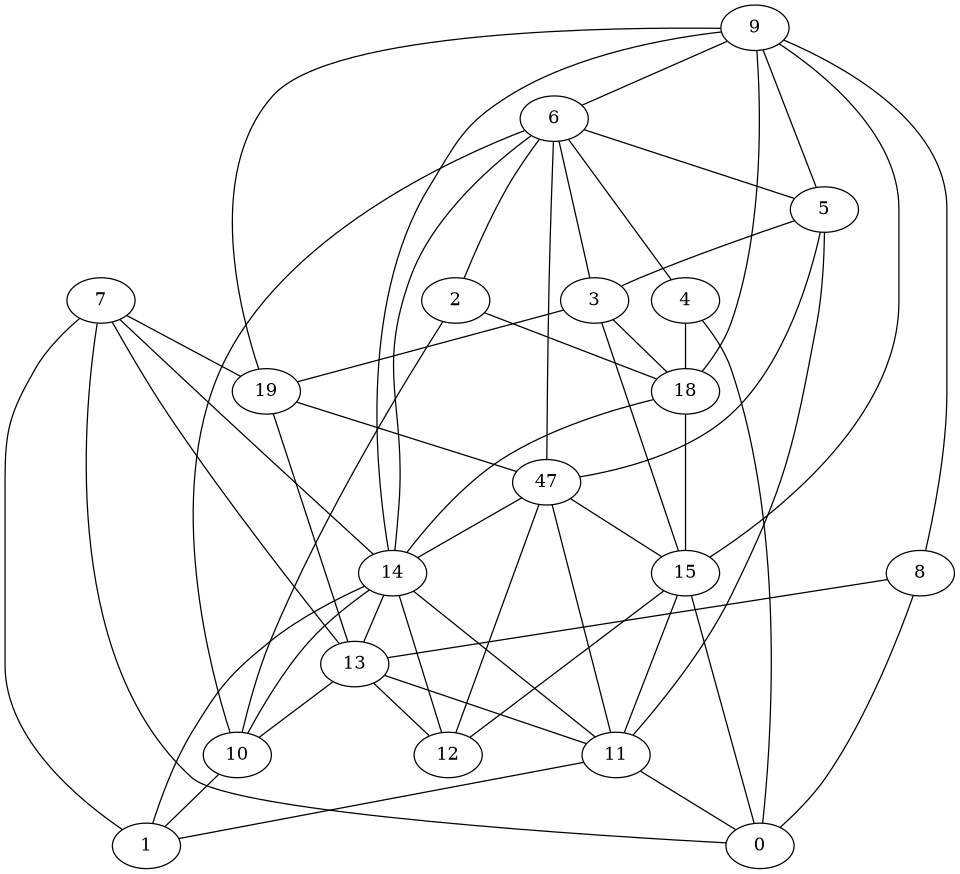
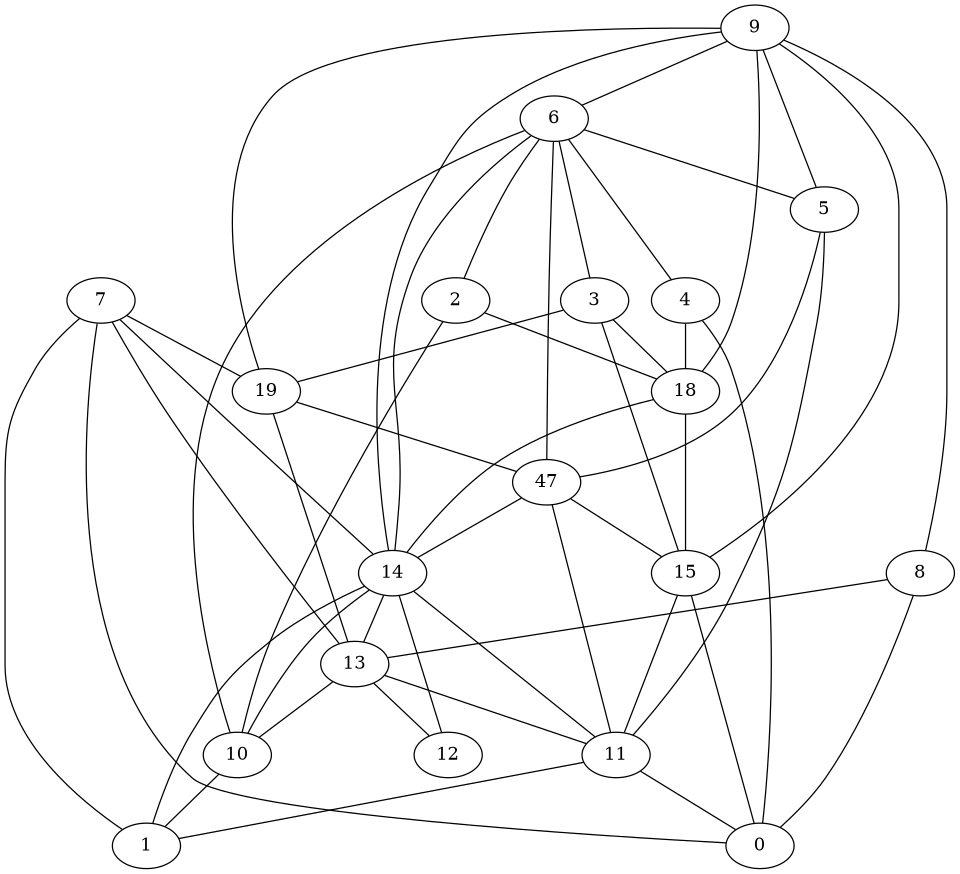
edge "5" -- "3": removed
edge "47" -- "12": removed
edge "15" -- "12": removed
